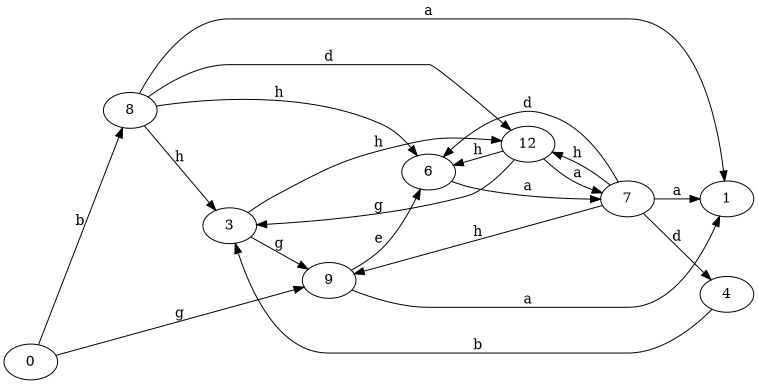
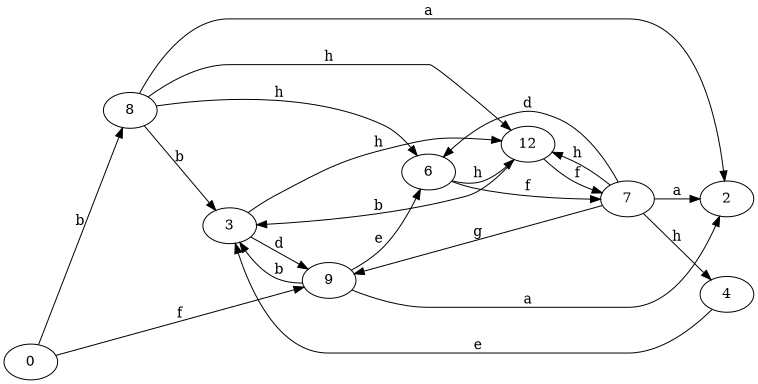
edge "8" -> "12": label "d" -> "h"
edge "12" -> "6": reversed
edge "8" -> "3": label "h" -> "b"
edge "12" -> "7": label "a" -> "f"
edge "6" -> "7": label "a" -> "f"
node "1": label "1" -> "2"
edge "12" -> "3": label "g" -> "b"
edge "7" -> "9": label "h" -> "g"
edge "7" -> "4": label "d" -> "h"
edge "3" -> "9": label "g" -> "d"
edge "9" -> "3": added, label "b"
edge "0" -> "9": label "g" -> "f"
edge "4" -> "3": label "b" -> "e"
